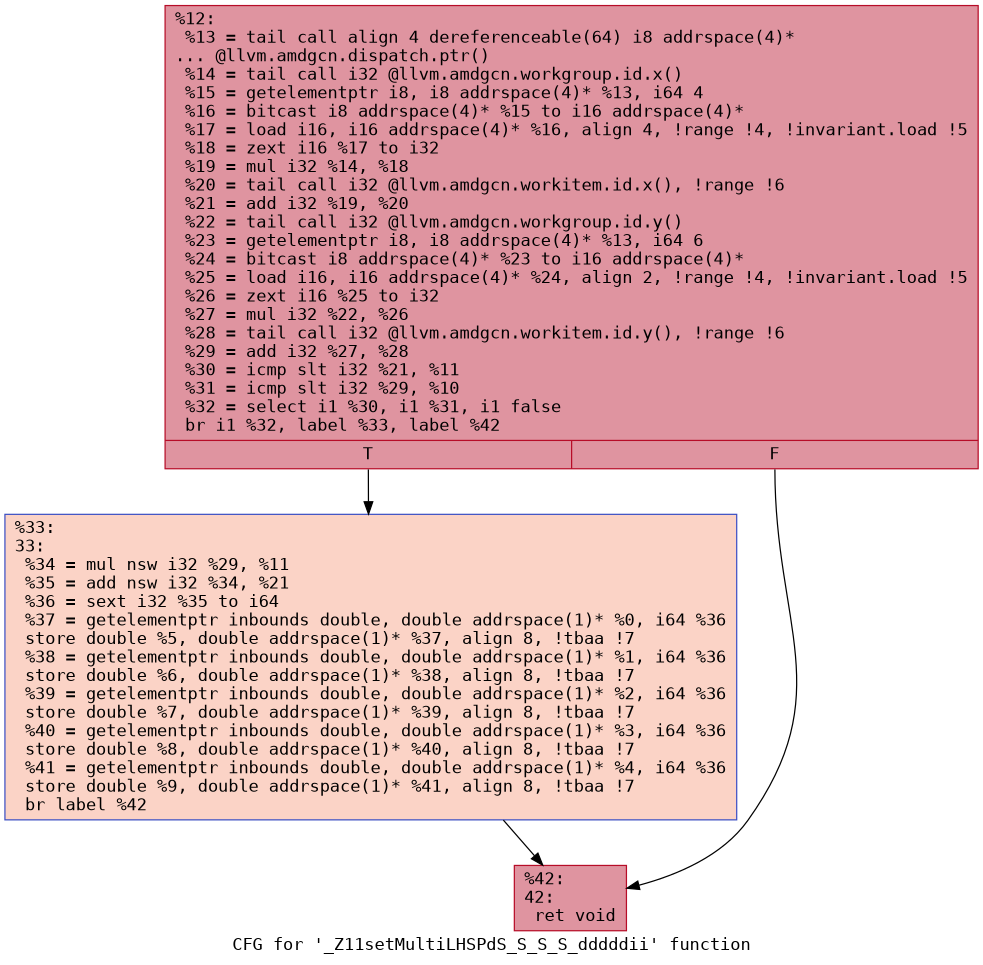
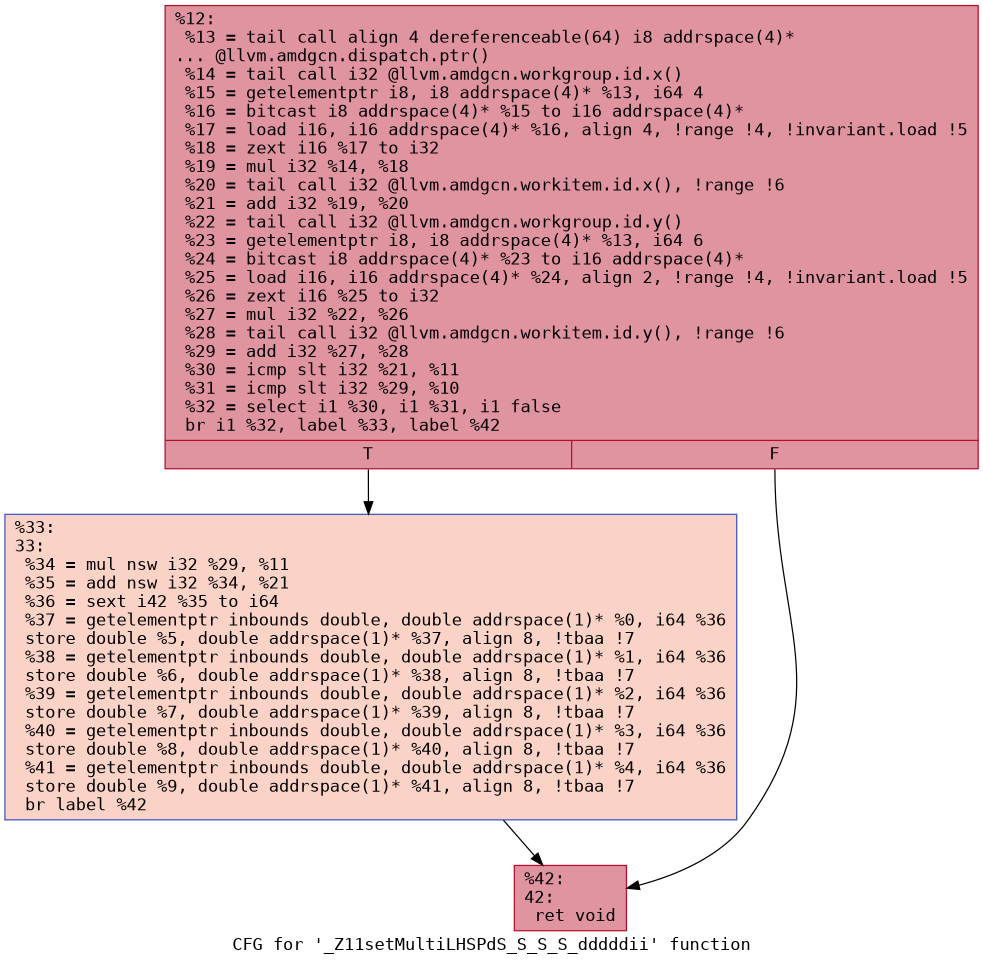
node "%33:": text "%36 = sext i32 %35 to i64" -> "%36 = sext i42 %35 to i64"
